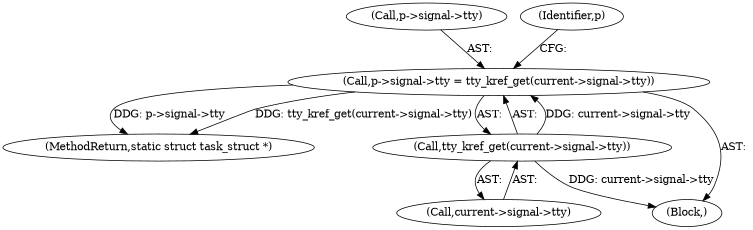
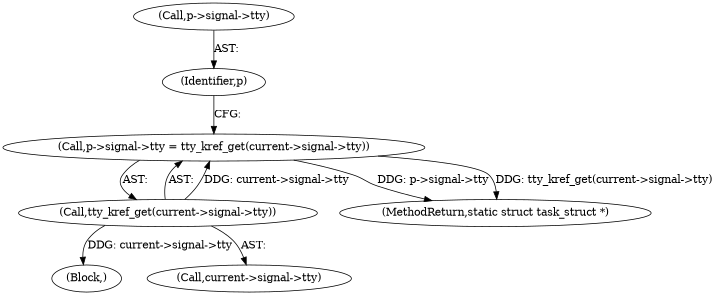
edge "(Call,p->signal->tty)" -> "(Call,p->signal->tty = tty_kref_get(current->signal->tty))": now "(Call,p->signal->tty)" -> "(Identifier,p)"
edge "(Call,p->signal->tty = tty_kref_get(current->signal->tty))" -> "(Block,)": removed, label "AST:"
edge "(Call,current->signal->tty)" -> "(Call,tty_kref_get(current->signal->tty))": removed, label "AST:"
